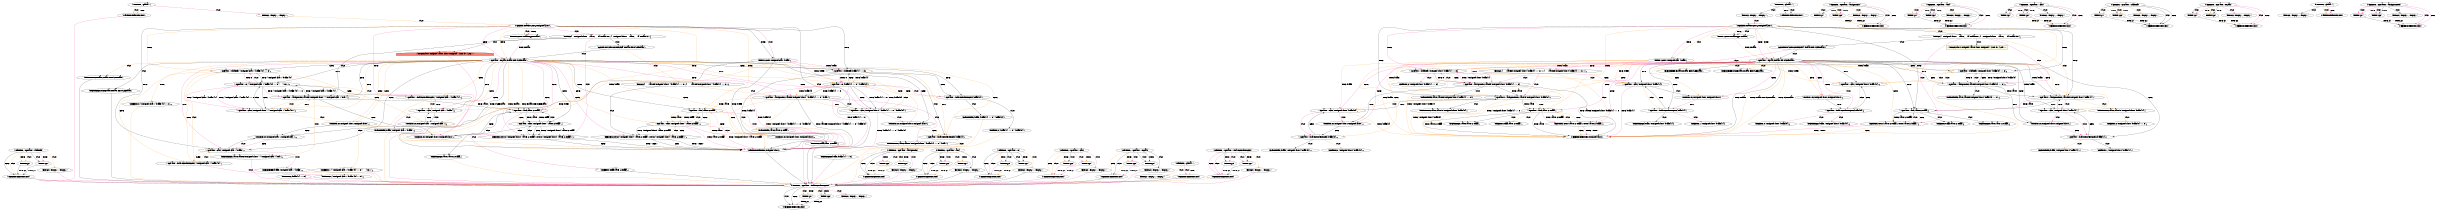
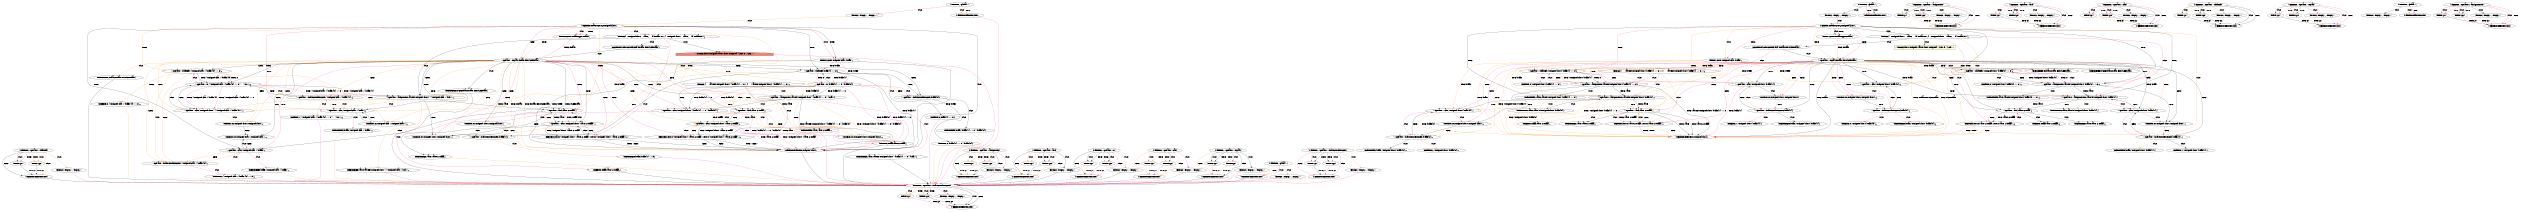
edge "(<operator>.or,(buffer[1] << 8) | buffer[0])" -> "(<operator>.shiftLeft,buffer[1] << 8)": label "CDG: " -> "AST: "
edge "(<operator>.shiftLeft,buffer[1] << 8)" -> "(LITERAL,8,buffer[1] << 8)": added, label "AST:"
edge "(IDENTIFIER,value,value|=(unsigned short) buffer[1])" -> "(LITERAL,8,(unsigned short) buffer[0] << 8)": now "(<operator>.shiftLeft,(unsigned short) buffer[0] << 8)" -> "(LITERAL,8,(unsigned short) buffer[0] << 8)"
